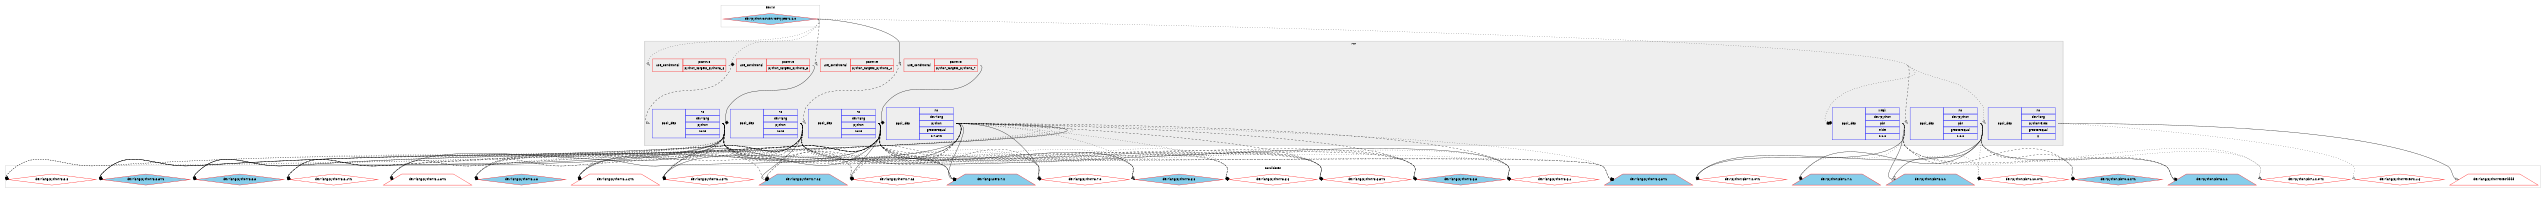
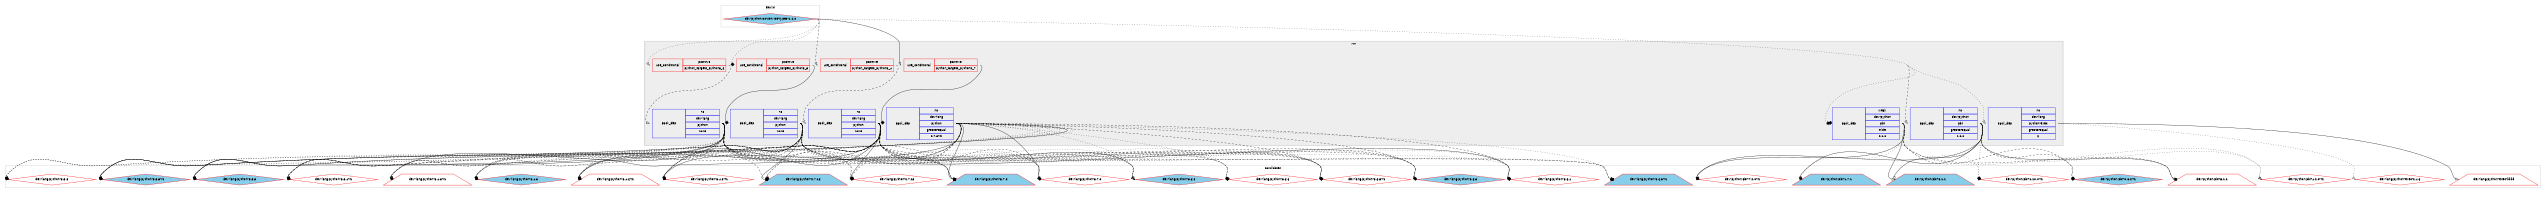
node "dev-lang/use-3.7.2": label "dev-lang/use-3.7.2" -> "dev-lang/python-3.7.2"
node "dev-python/pbr-5.1.1": fillcolor skyblue -> white
